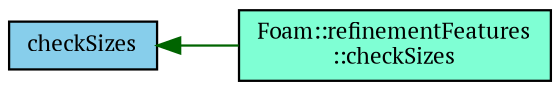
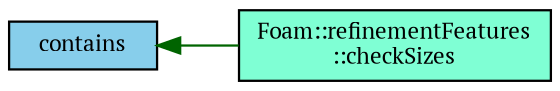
node "checkSizes": label "checkSizes" -> "contains"
